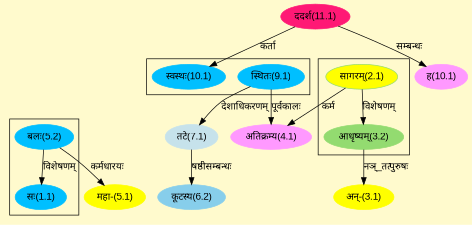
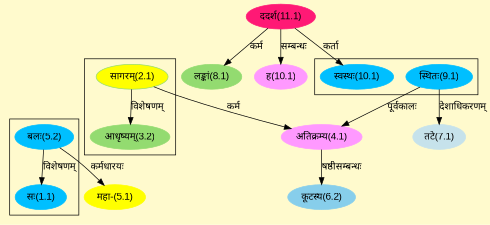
node "लङ्कां(8.1)": added
edge "तटे(7.1)" -> "कूटस्य(6.2)": now "अतिक्रम्य(4.1)" -> "कूटस्य(6.2)"
node "अन्-(3.1)": removed
